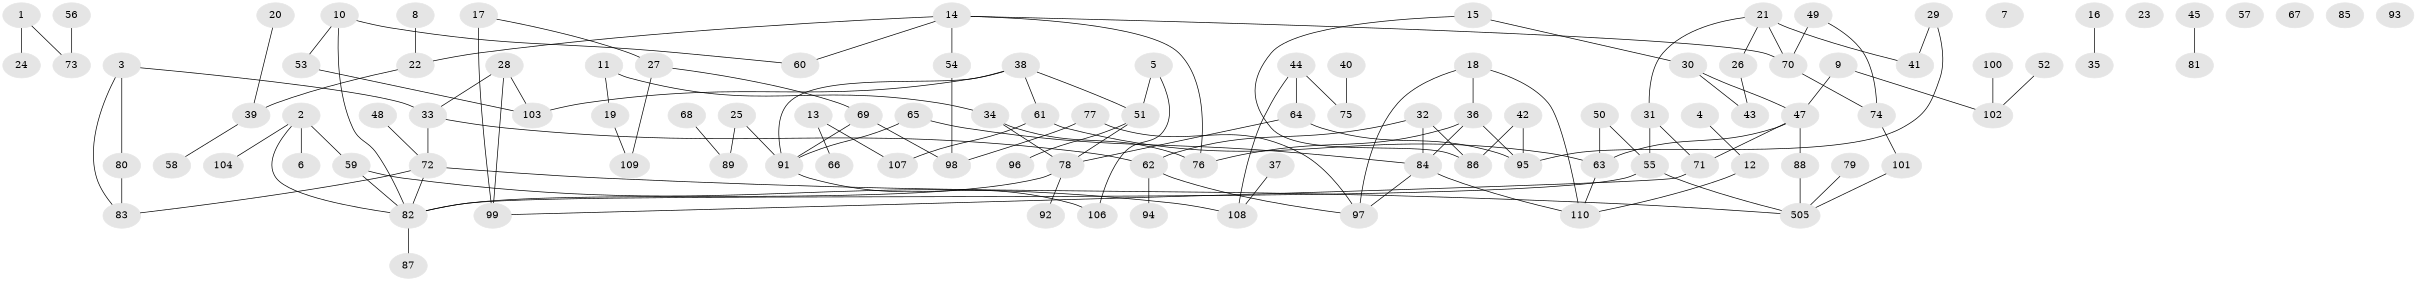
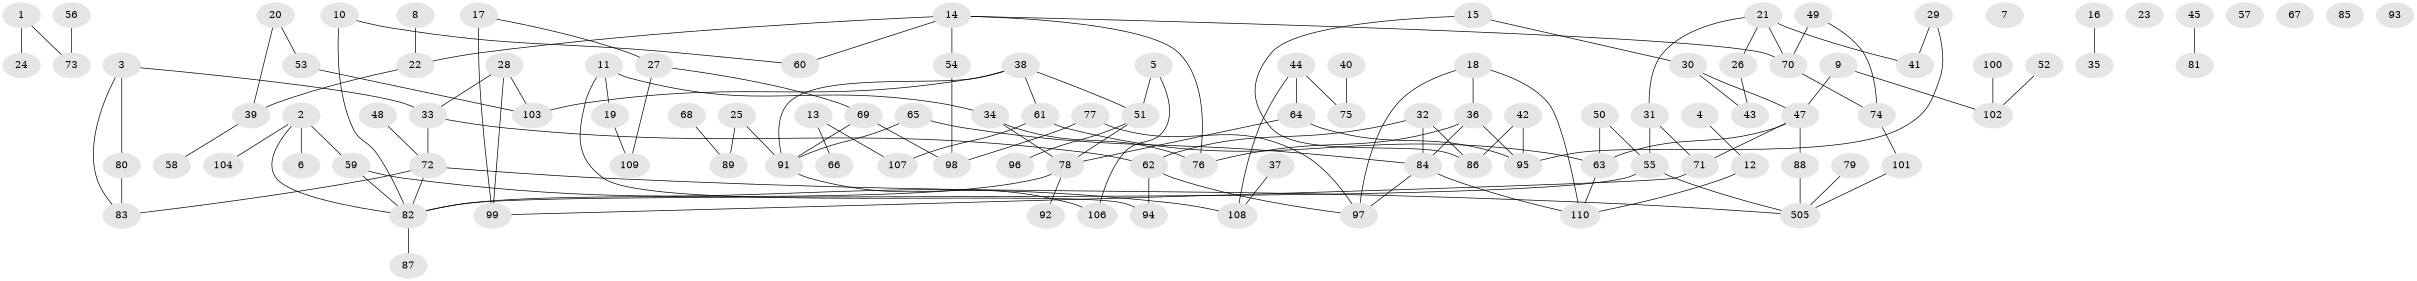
edge "10" -- "53": now "20" -- "53"
edge "11" -- "94": added
